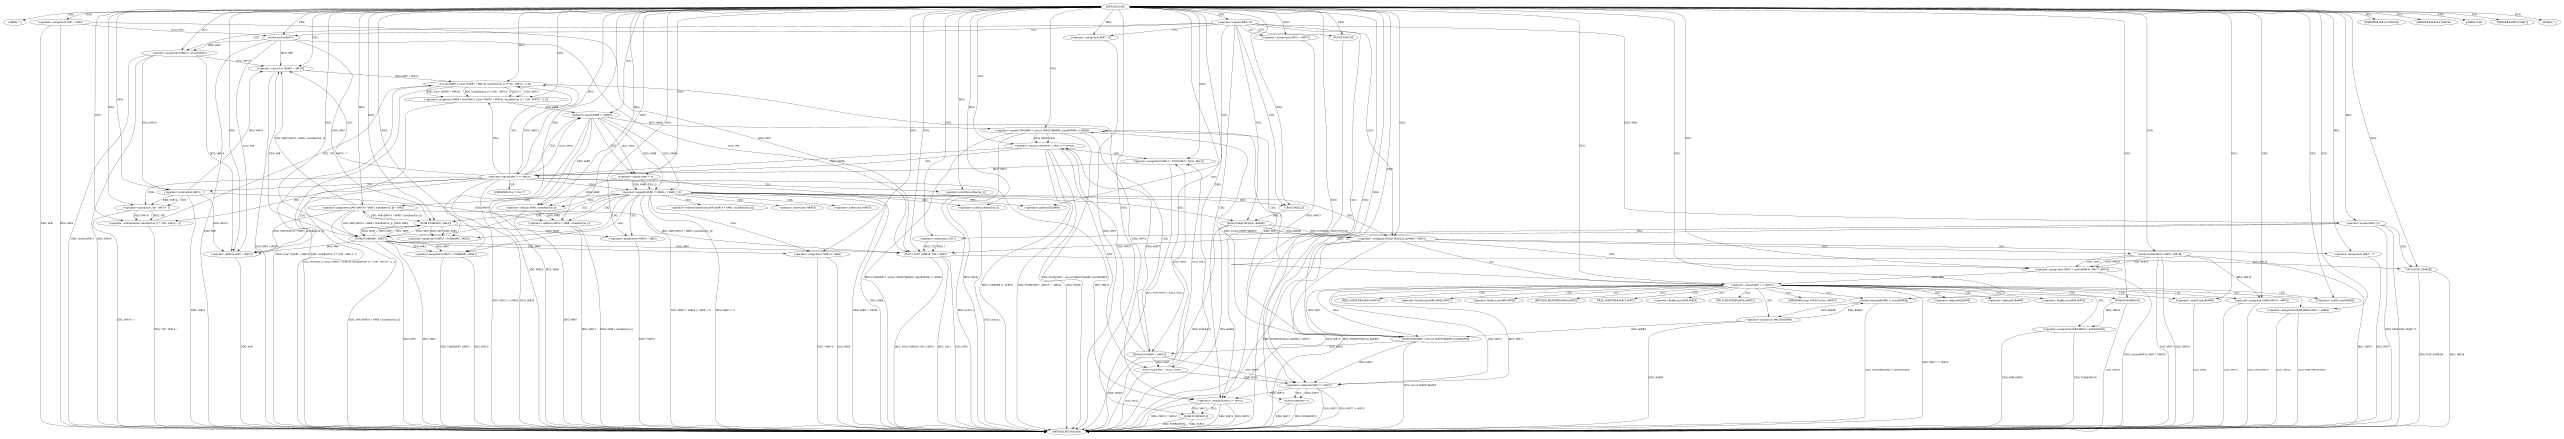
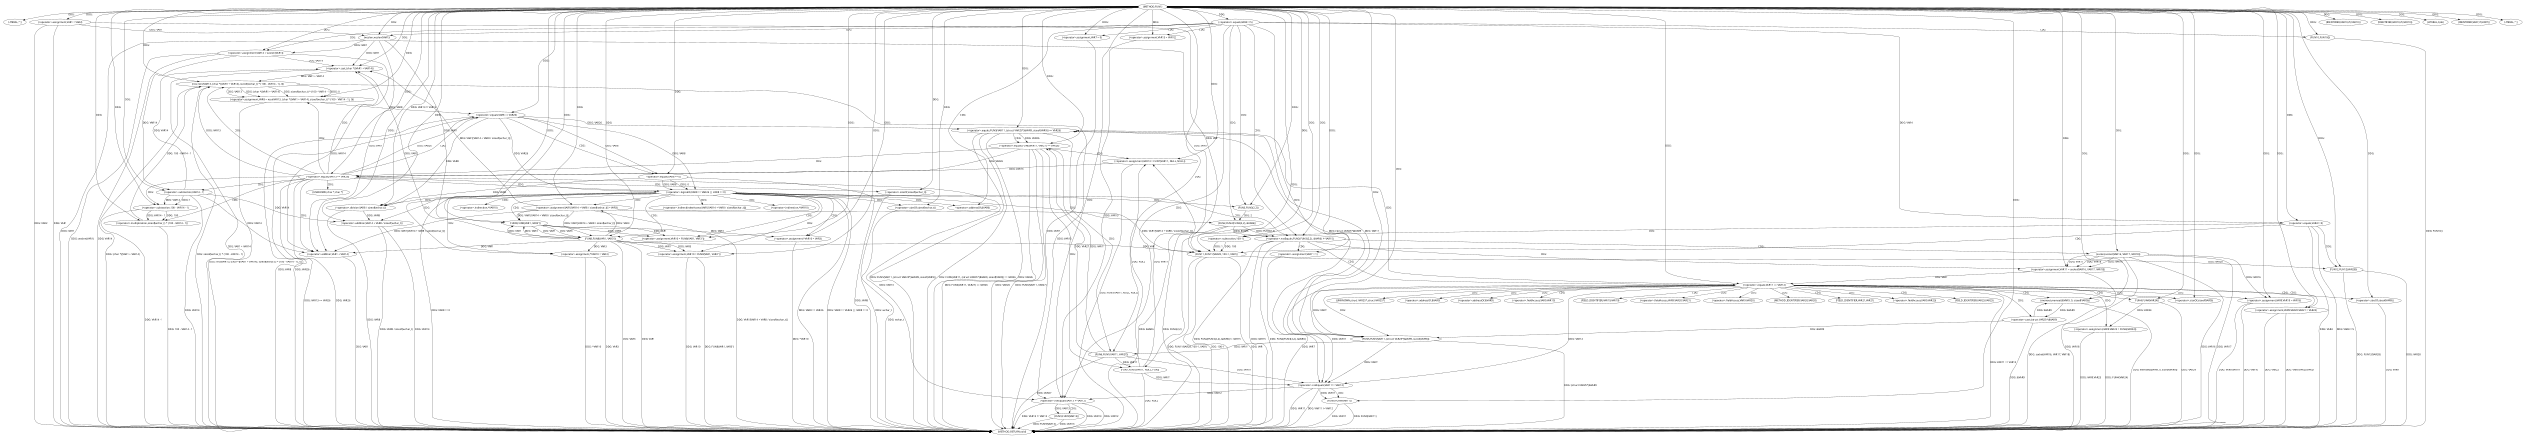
edge "(METHOD,FUN1)" -> "(<operator>.division,VAR8 / sizeof(wchar_t))": label "DDG: " -> "DDG: VAR13 != VAR12"
edge "(METHOD,FUN1)" -> "(FUN9,FUN9(VAR13))": removed, label "DDG:"
